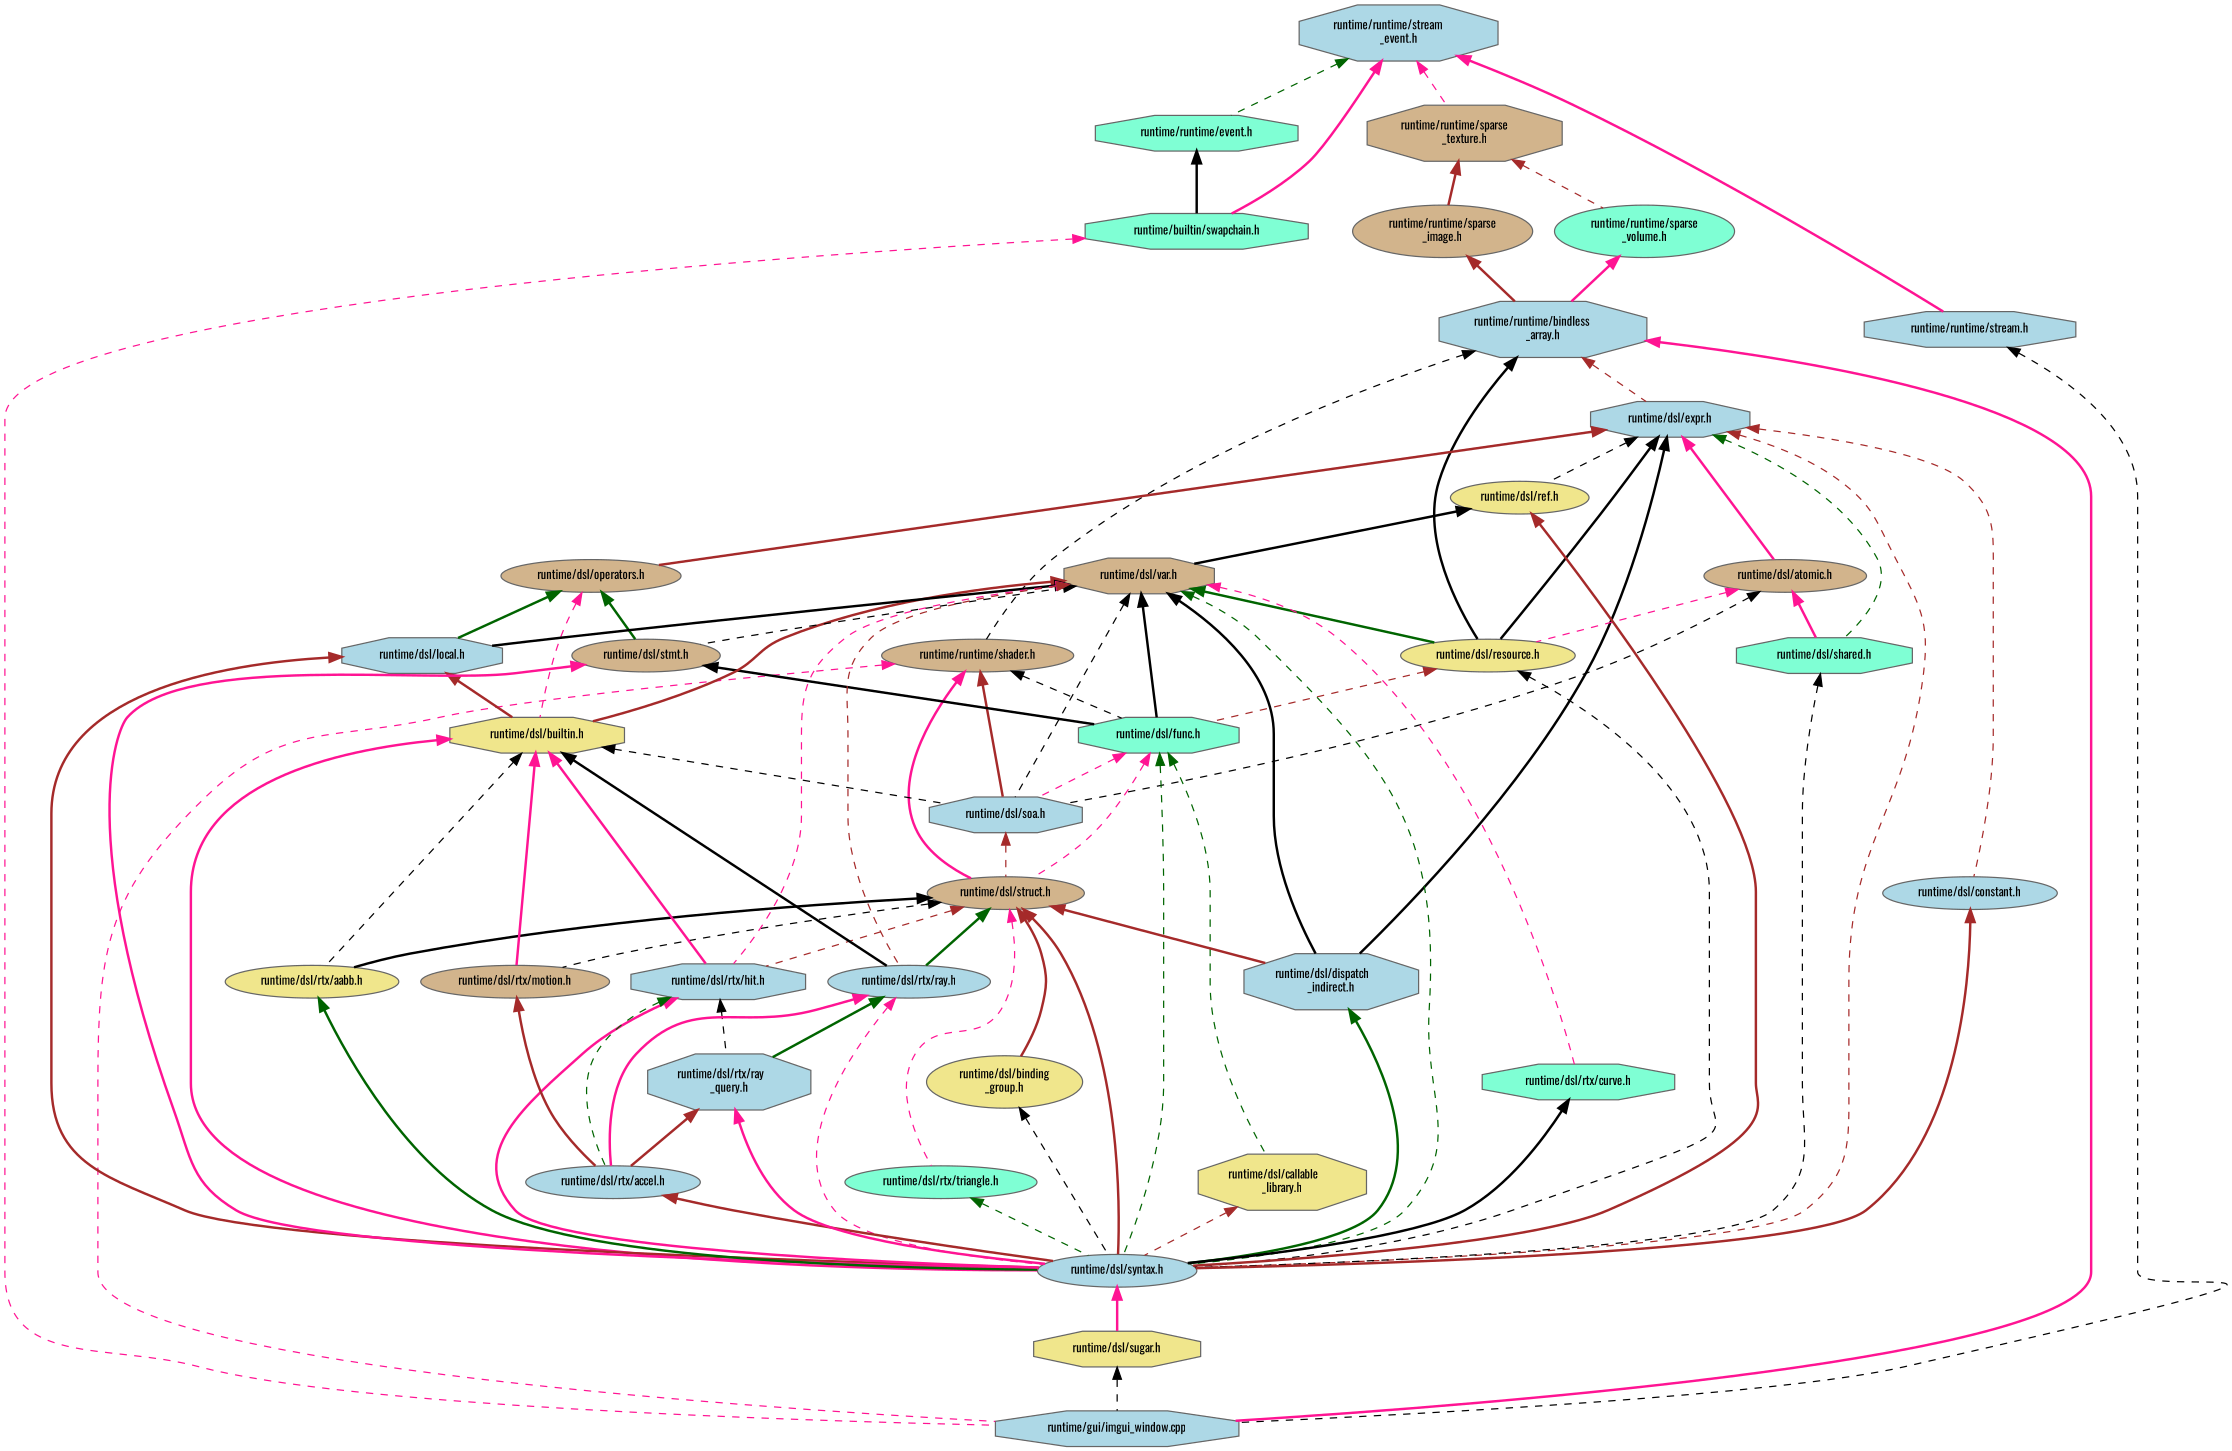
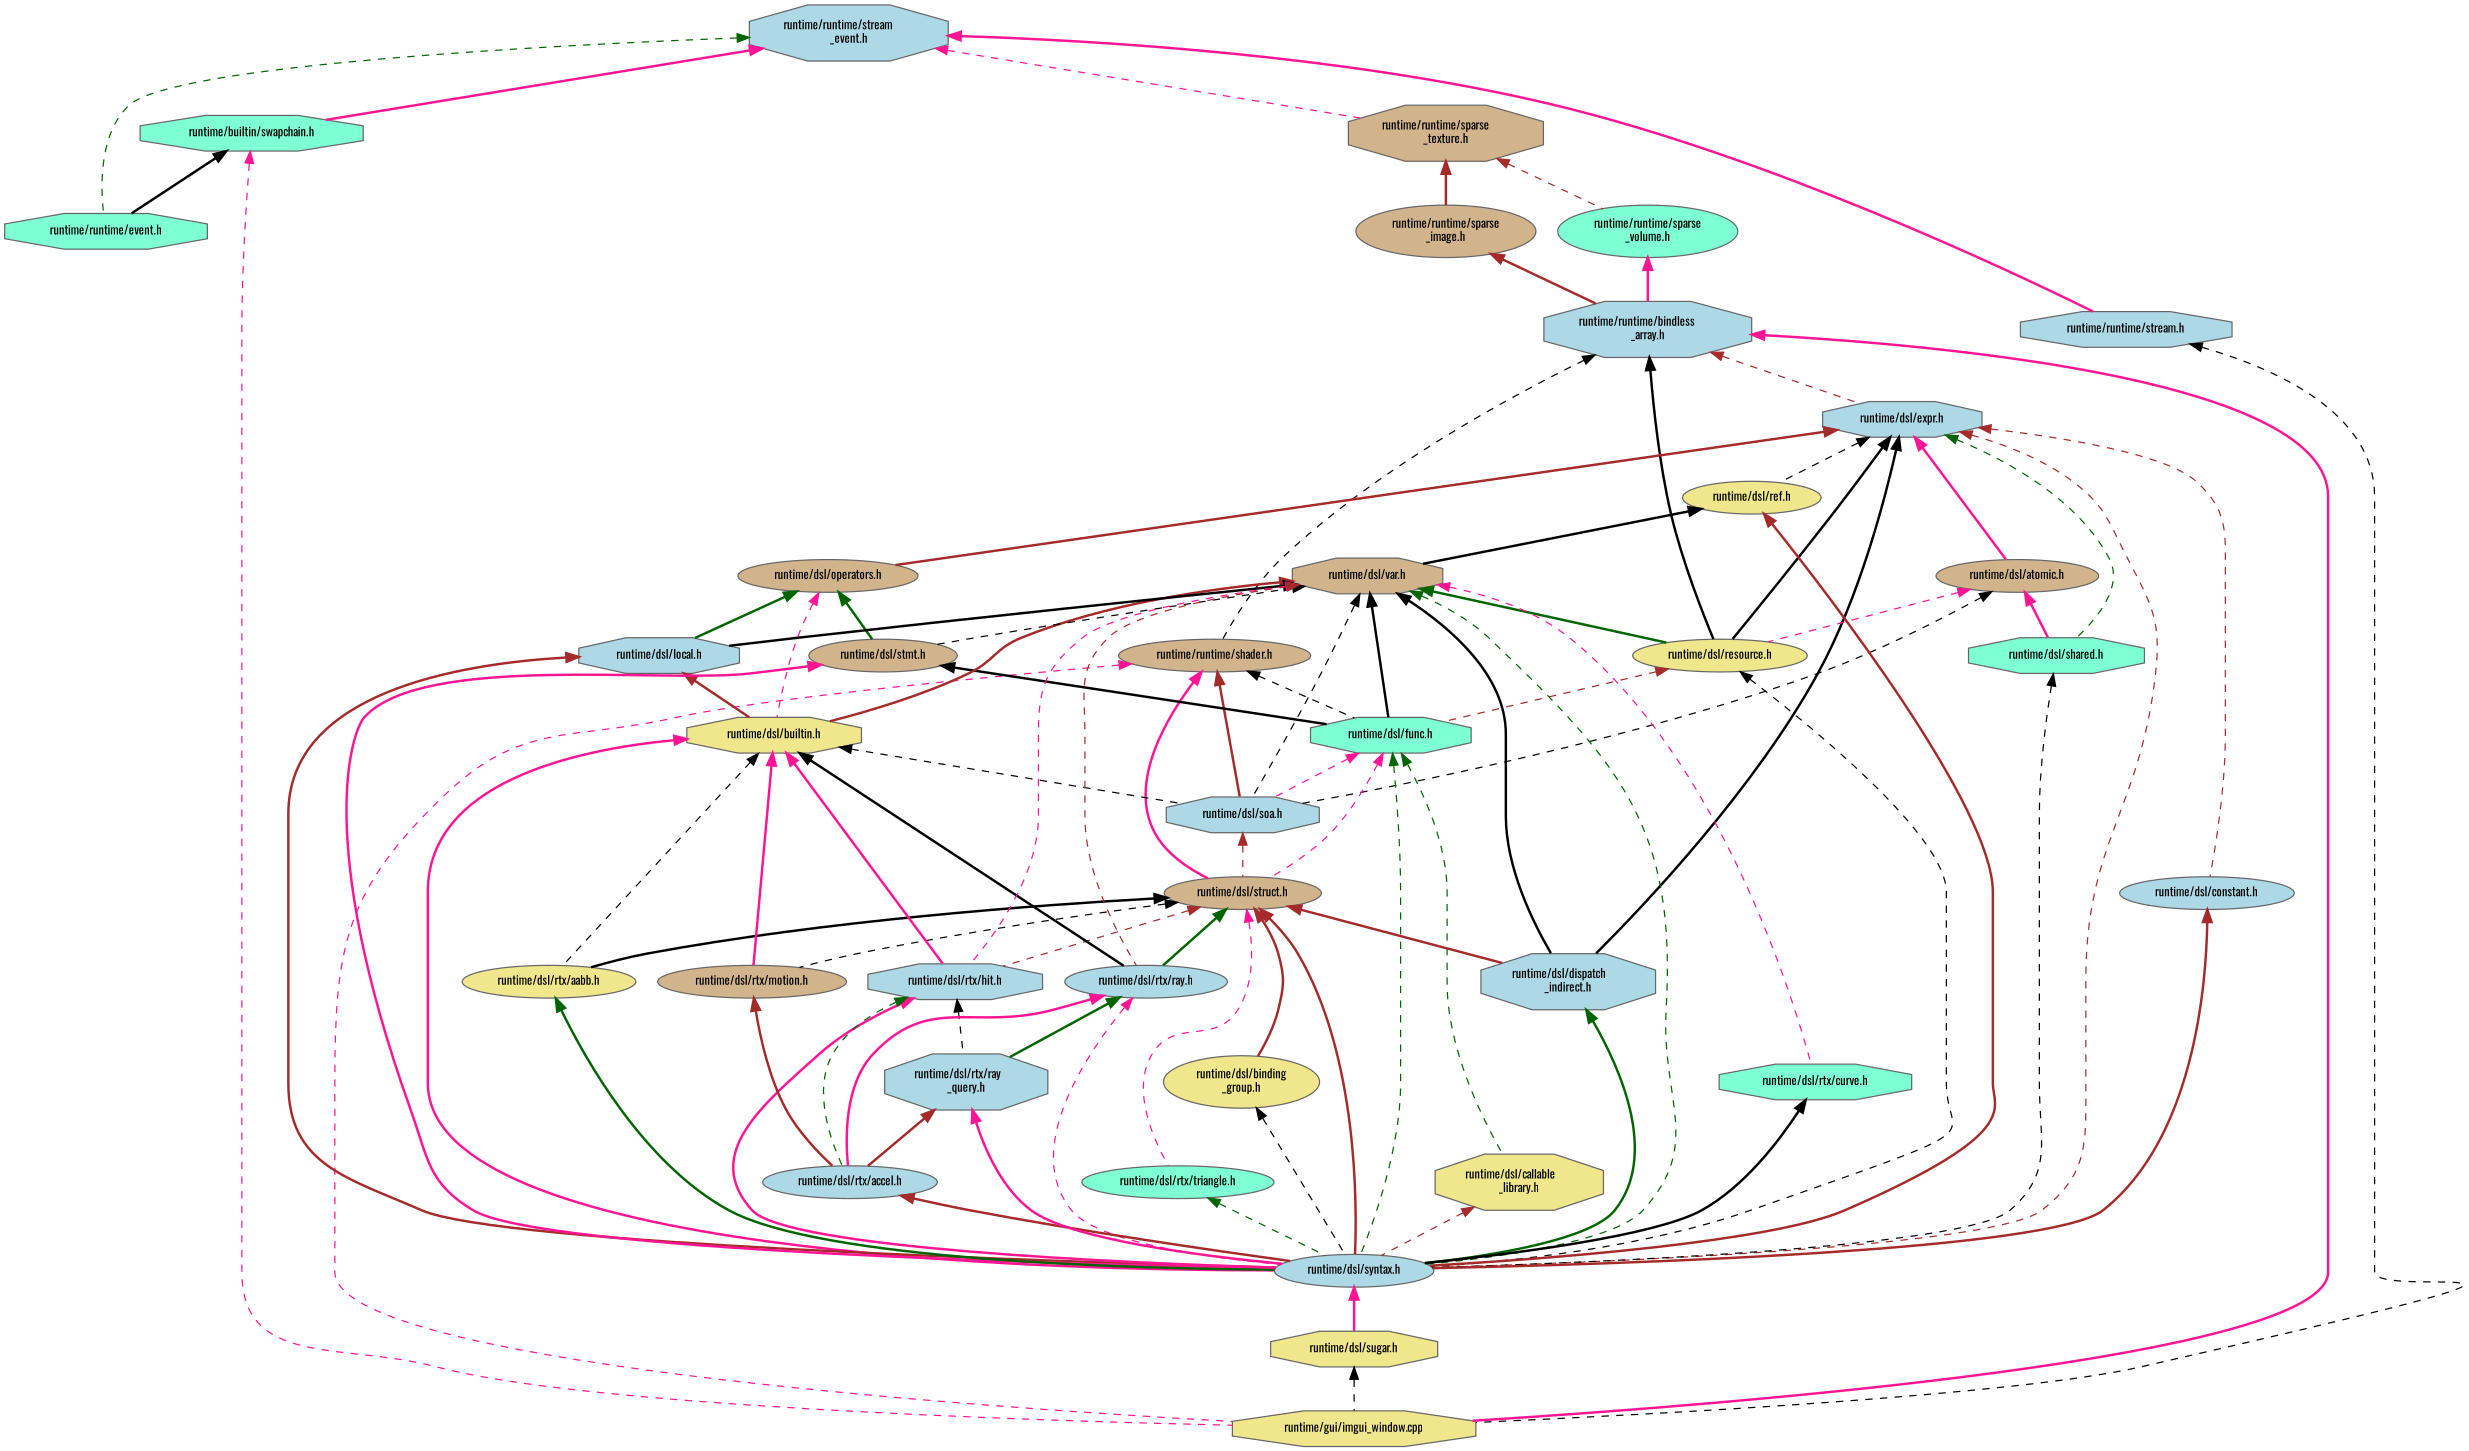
edge "runtime/builtin/swapchain.h" -> "runtime/runtime/event.h": reversed
node "runtime/gui/imgui_window.cpp": fillcolor lightblue -> khaki
